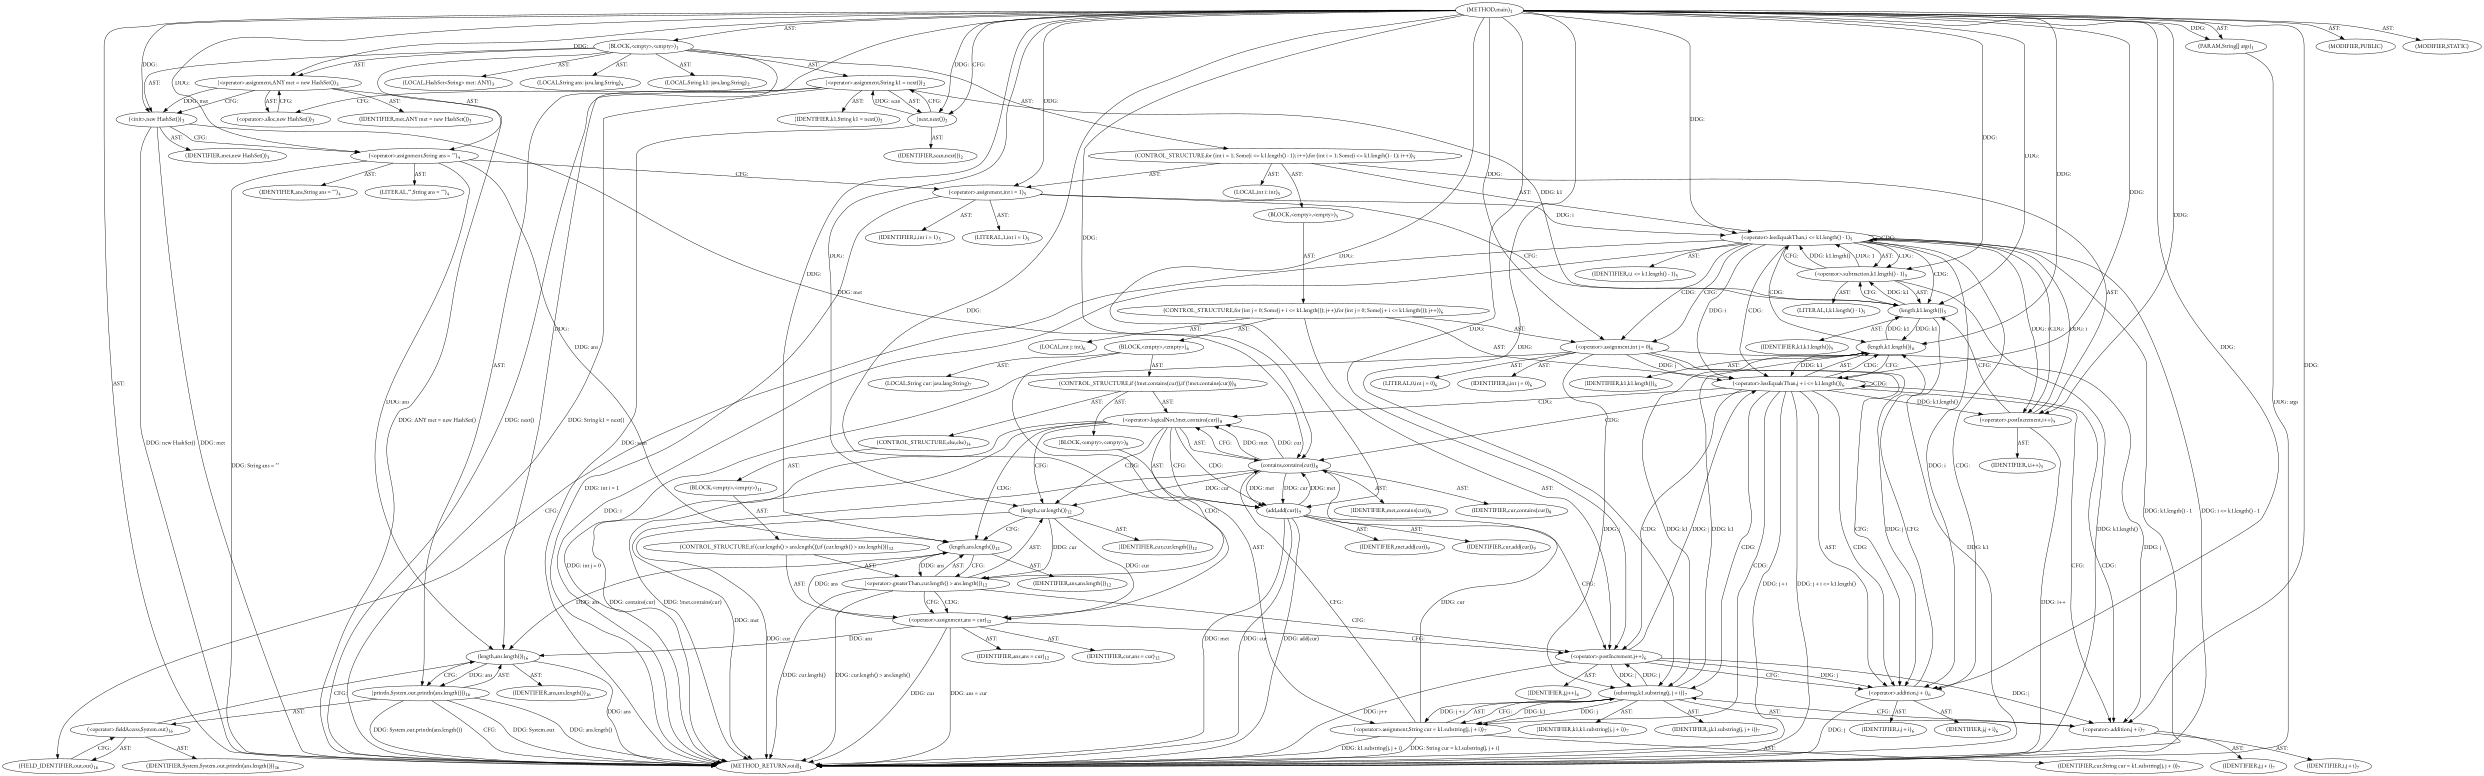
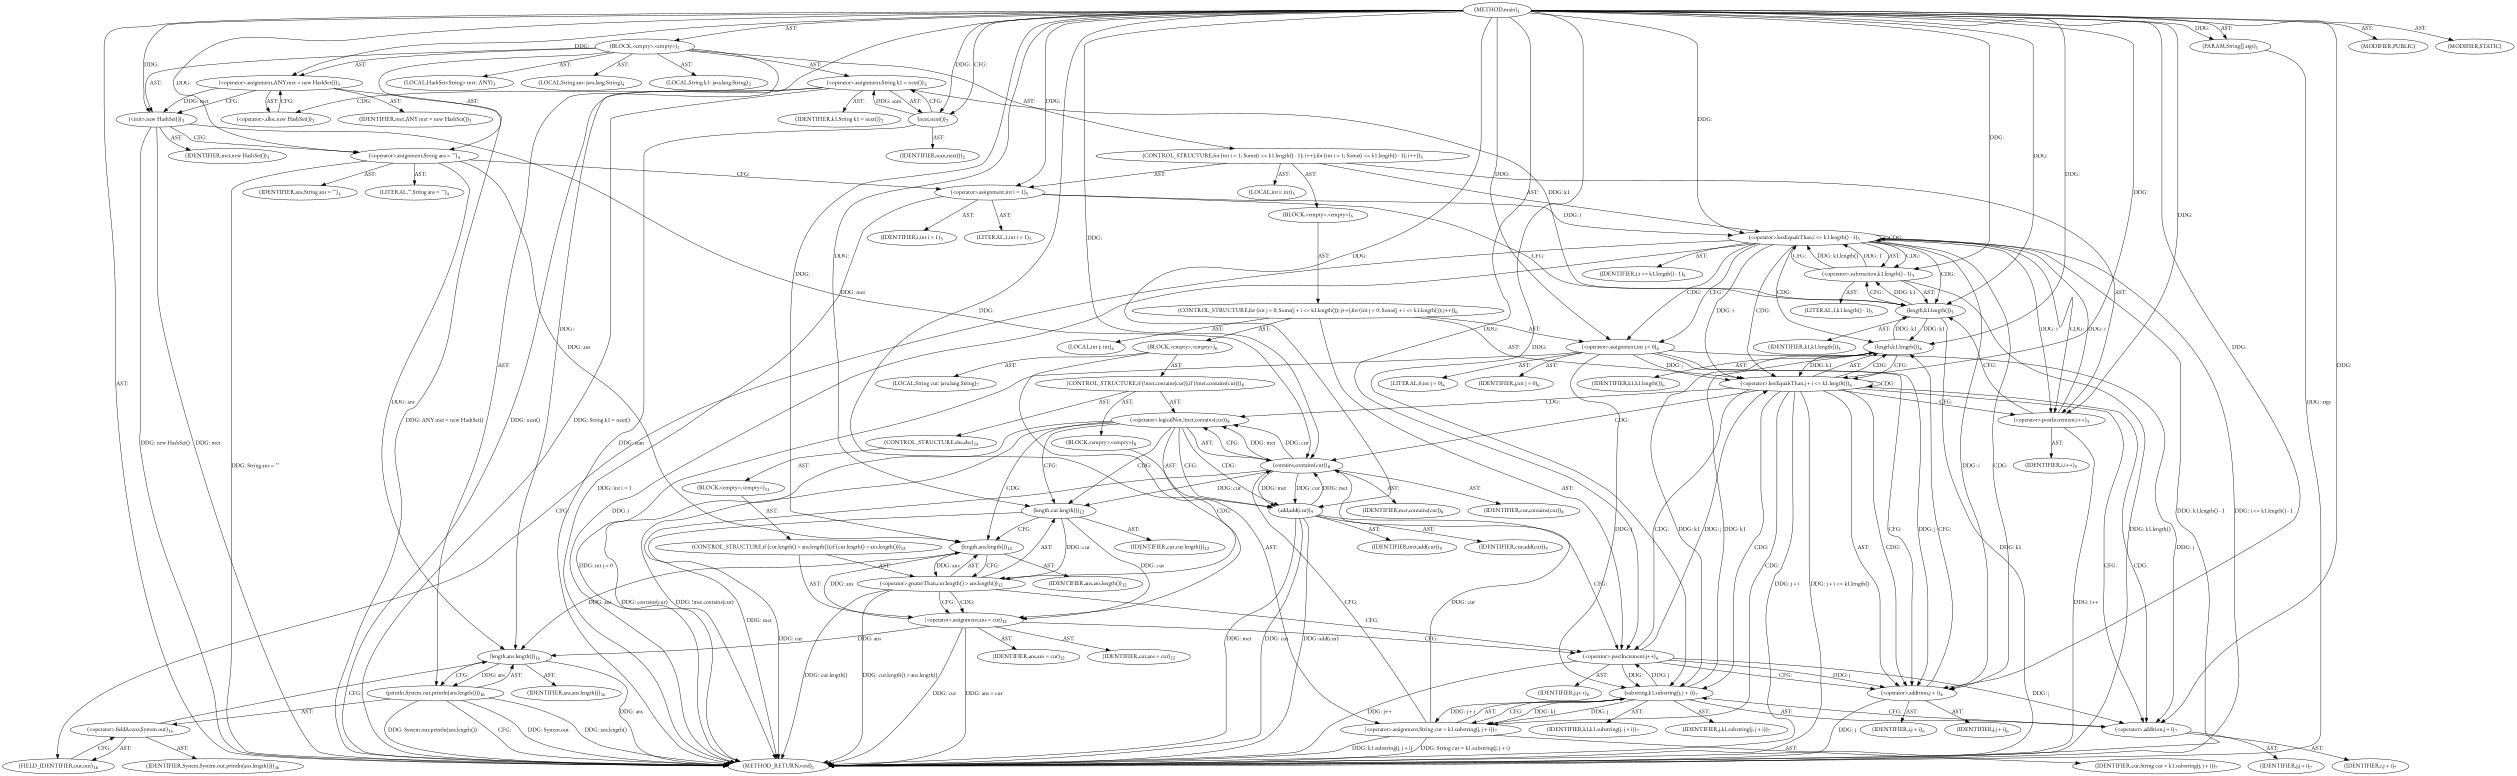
edge "(<operator>.assignment,String k1 = next())" -> "(<operator>.alloc,new HashSet())": label "CFG: " -> "CDG: "
edge "(<operator>.lessEqualsThan,j + i <= k1.length())" -> "(<operator>.postIncrement,i++)": label "DDG: k1.length()" -> "CFG: "
